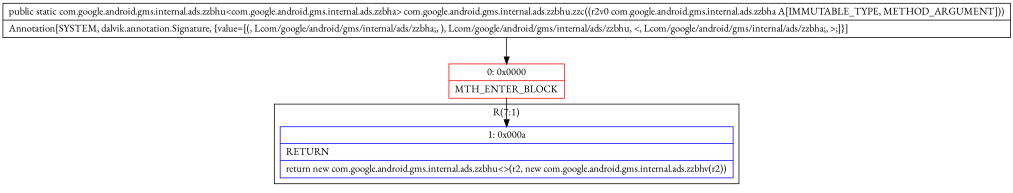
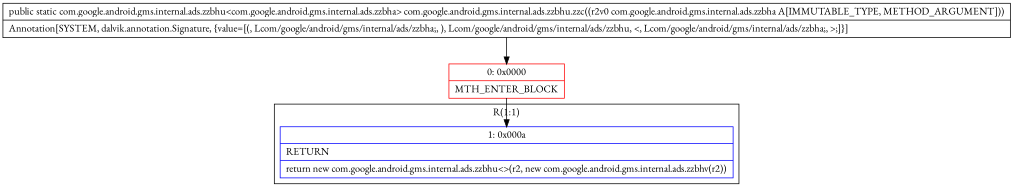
cluster "R(7:1)": label "R(7:1)" -> "R(1:1)"
